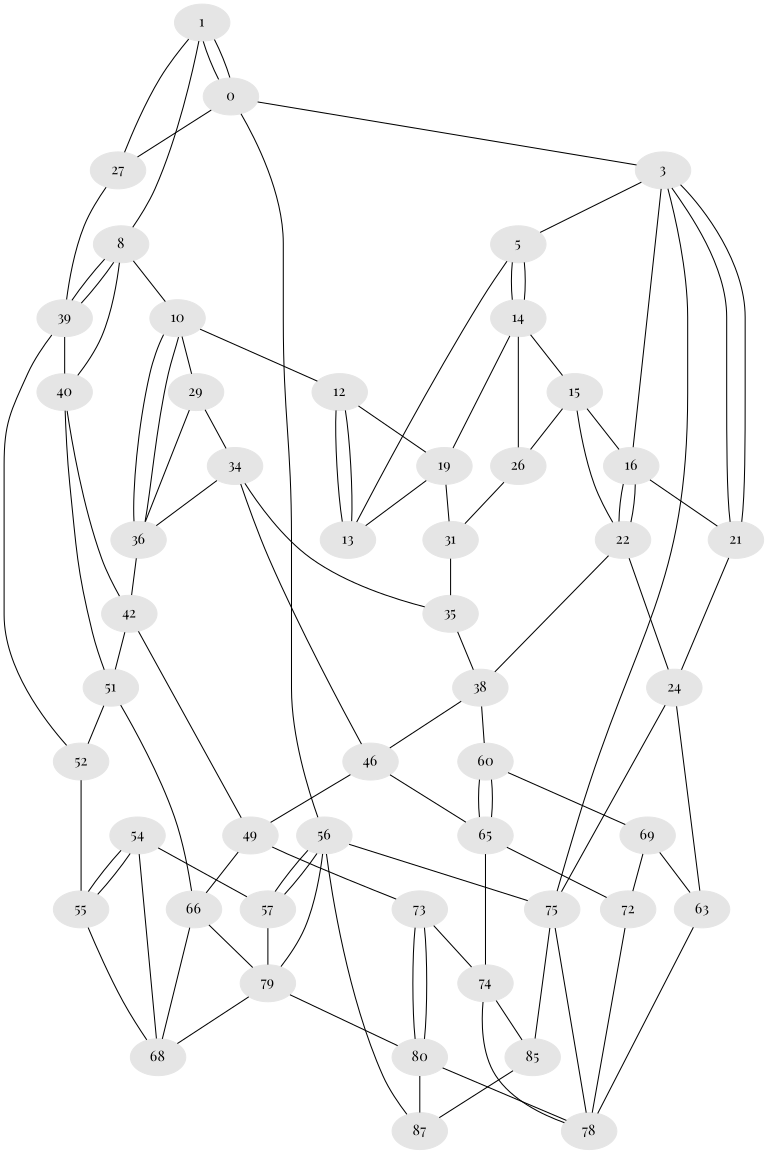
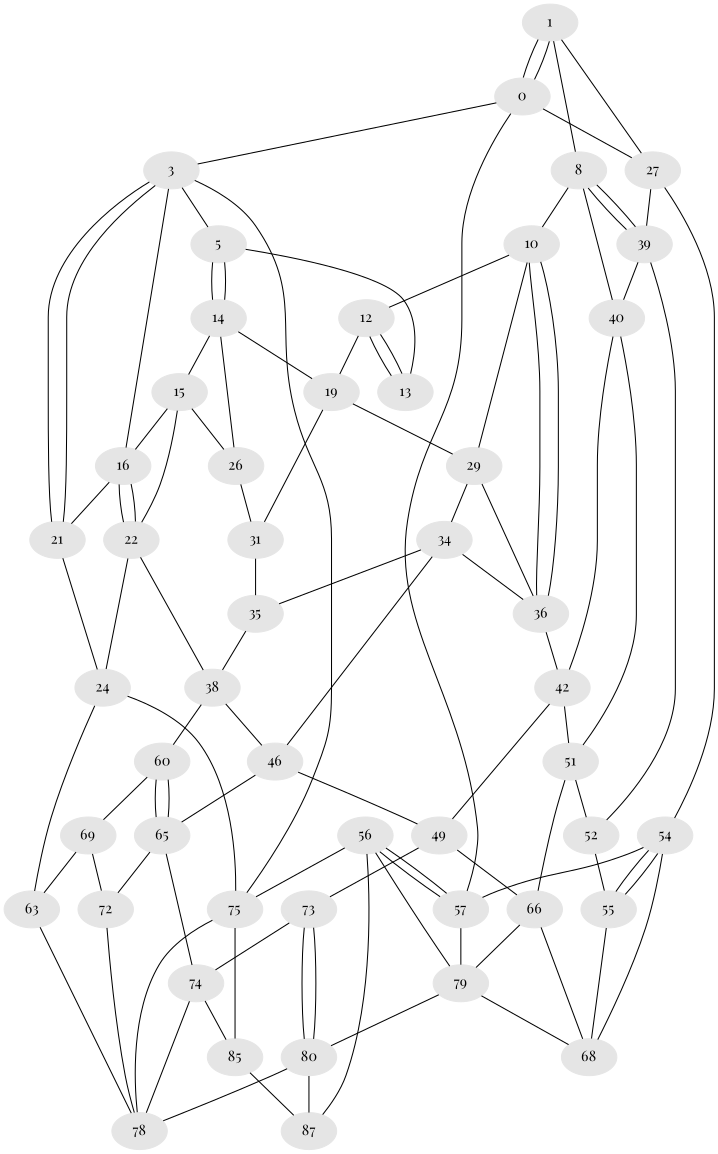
edge "0" -- "56": now "0" -- "57"
edge "27" -- "54": added
edge "19" -- "13": now "19" -- "29"
